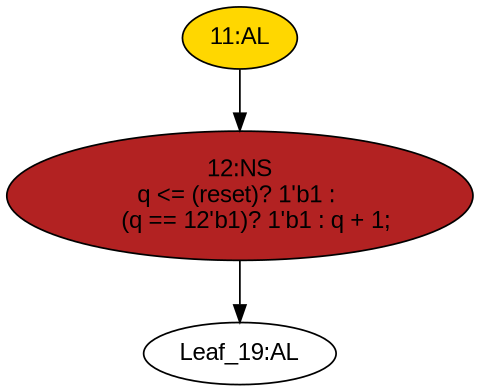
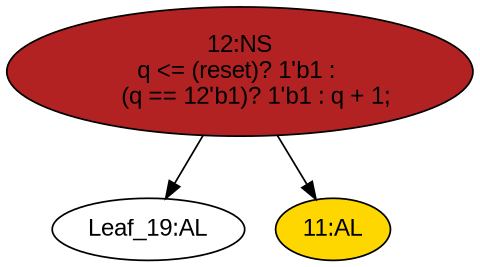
edge "11:AL" -> "12:NS q <= (reset)? 1'b1 : (q == 12'b1)? 1'b1 : q + 1;": reversed
